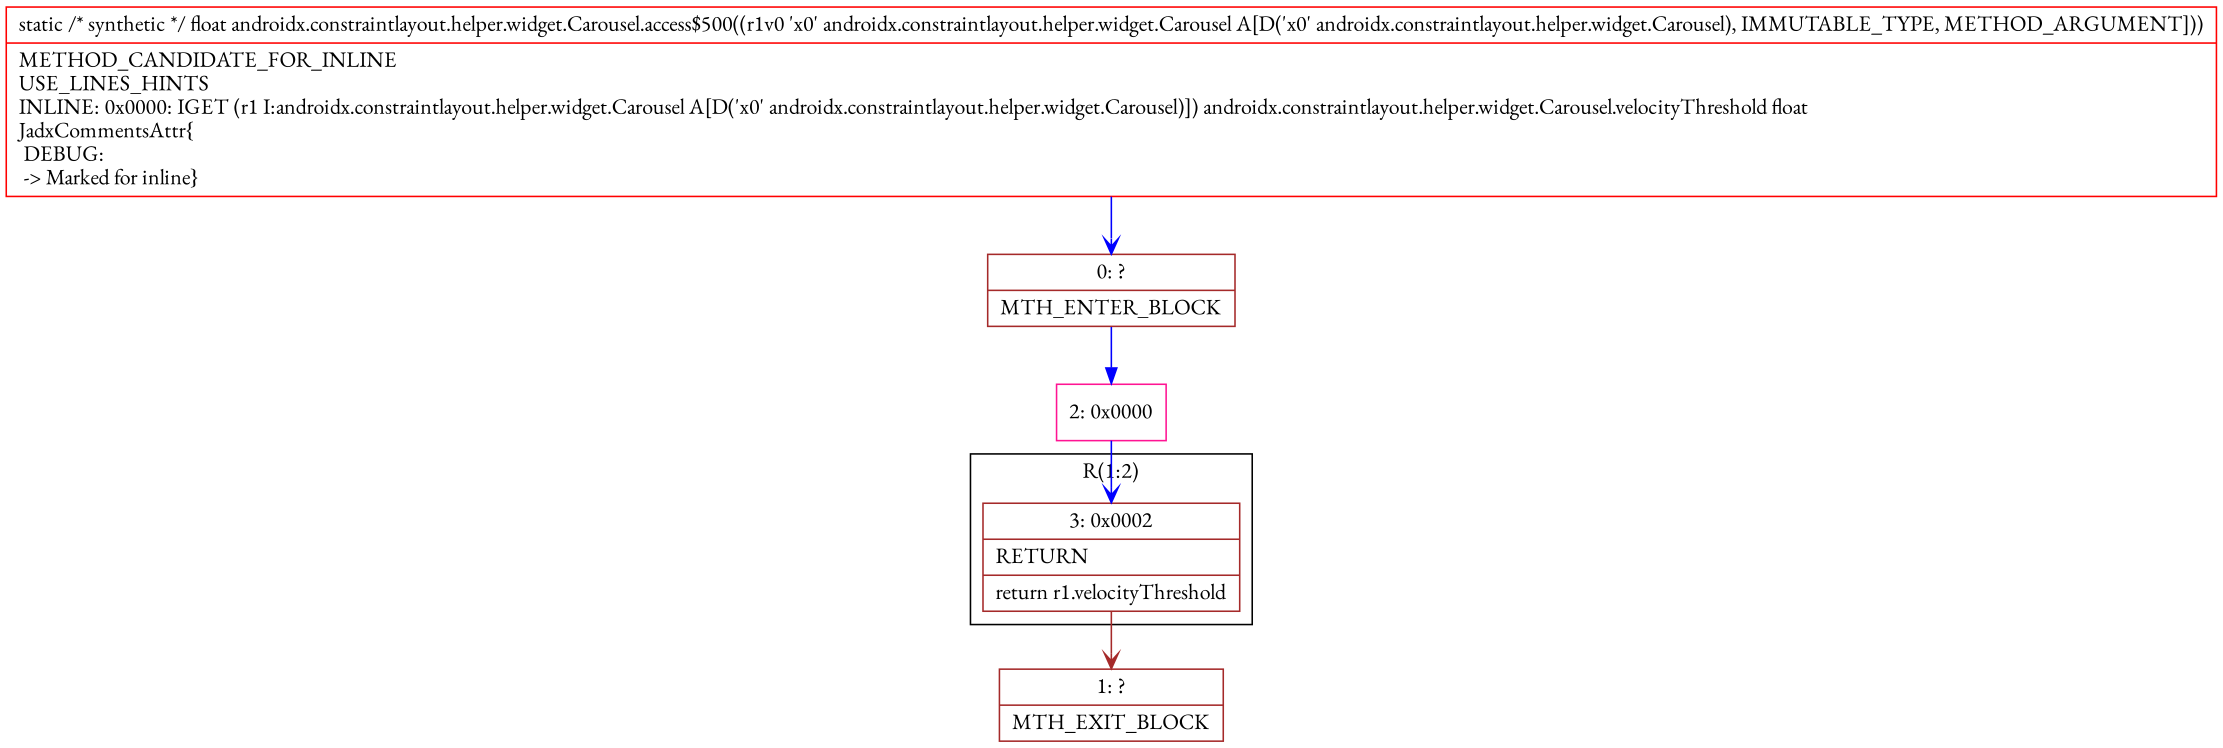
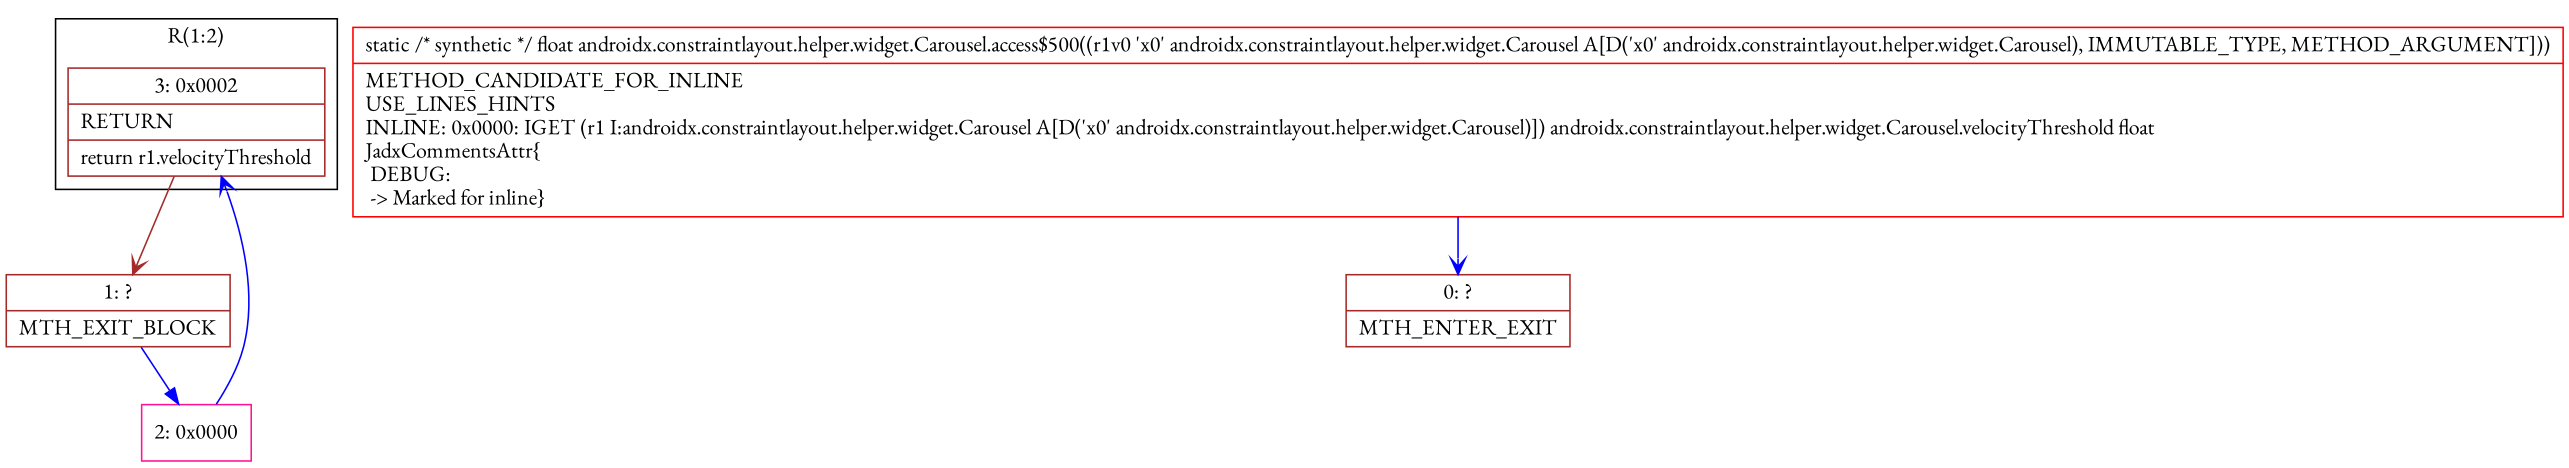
node "0: ?": text "MTH_ENTER_BLOCK" -> "MTH_ENTER_EXIT"
edge "0: ?" -> "2: 0x0000": now "1: ?" -> "2: 0x0000"
